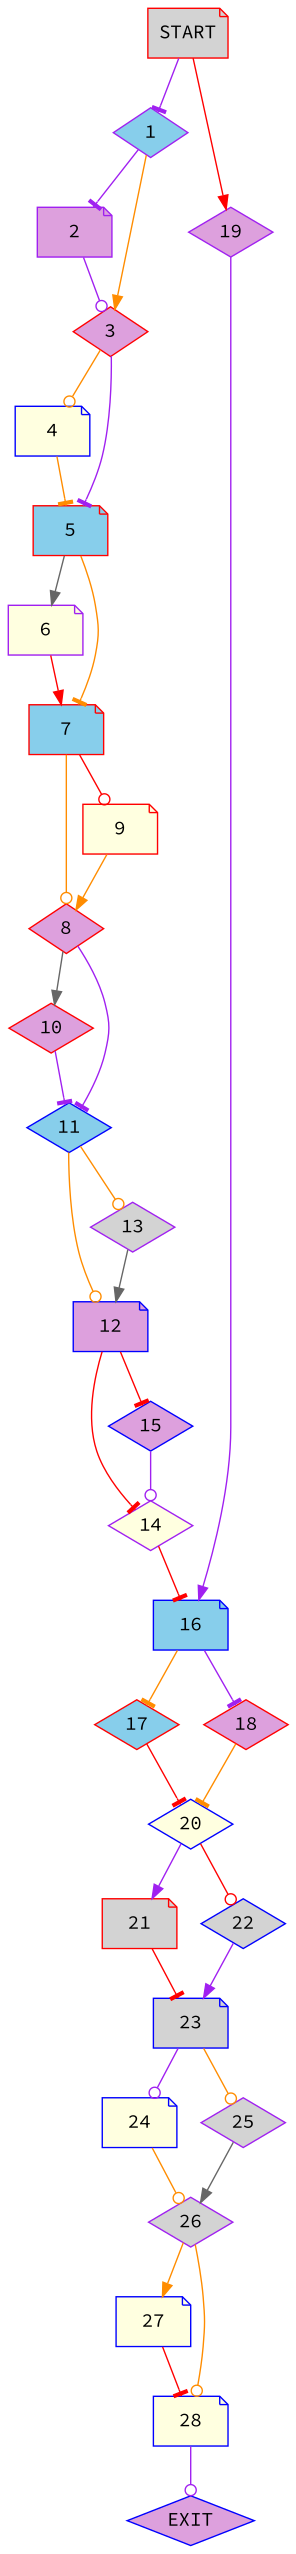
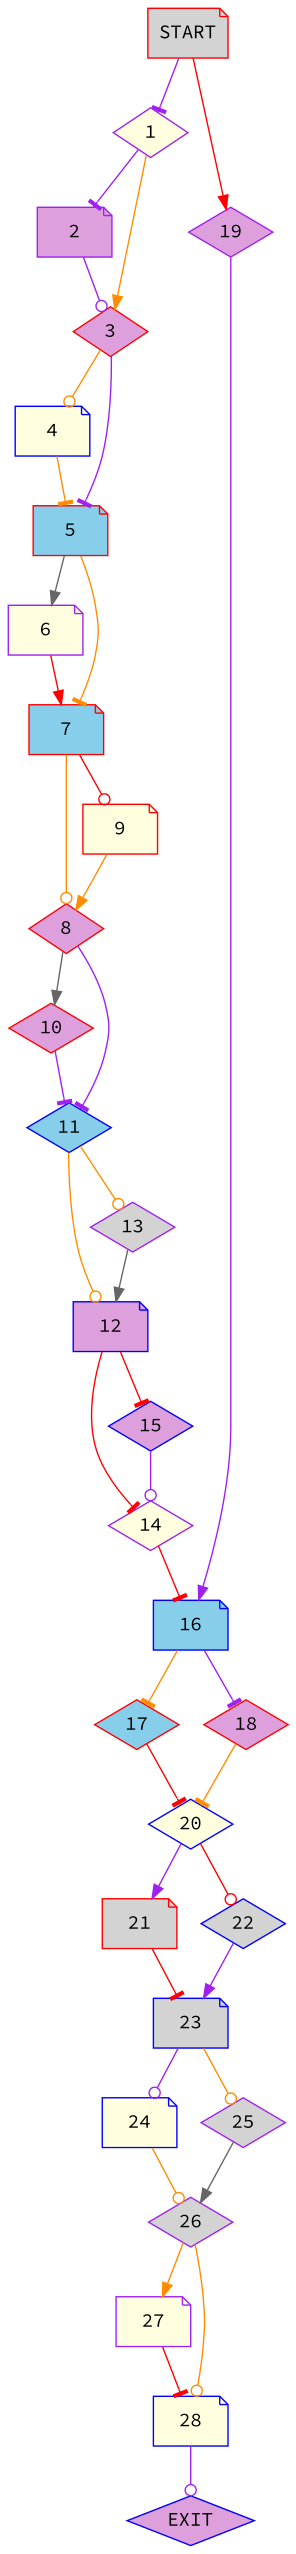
node "1": fillcolor skyblue -> lightyellow
node "27": color blue -> purple
